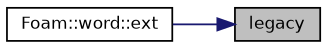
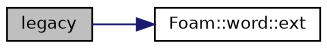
edge "Foam::word::ext" -> "legacy": reversed
